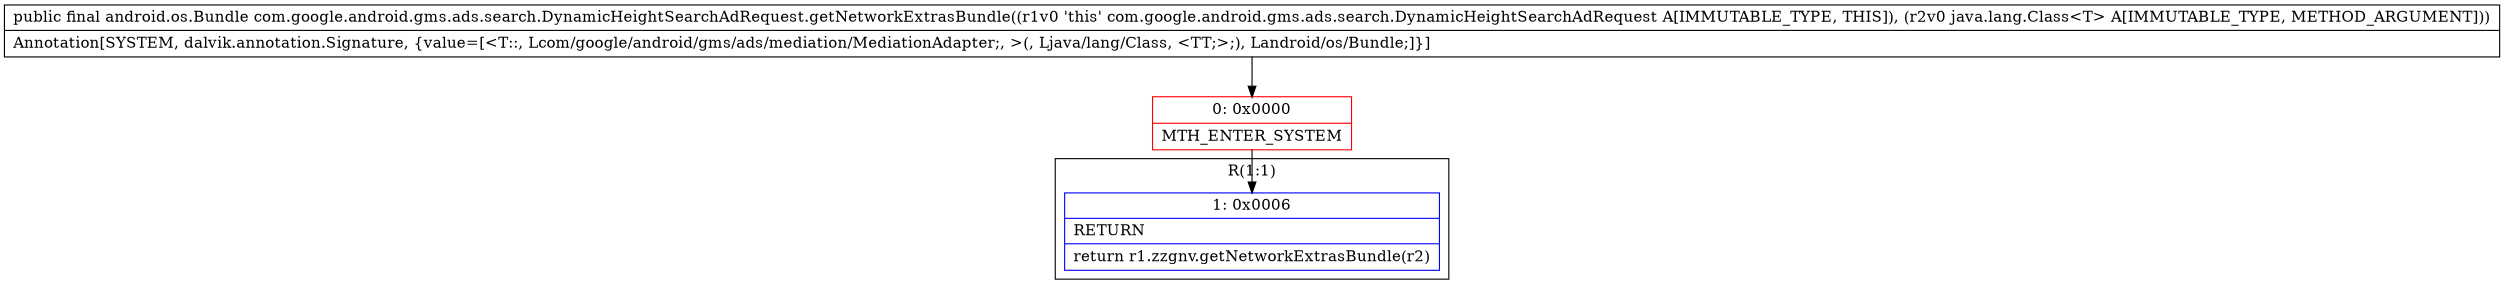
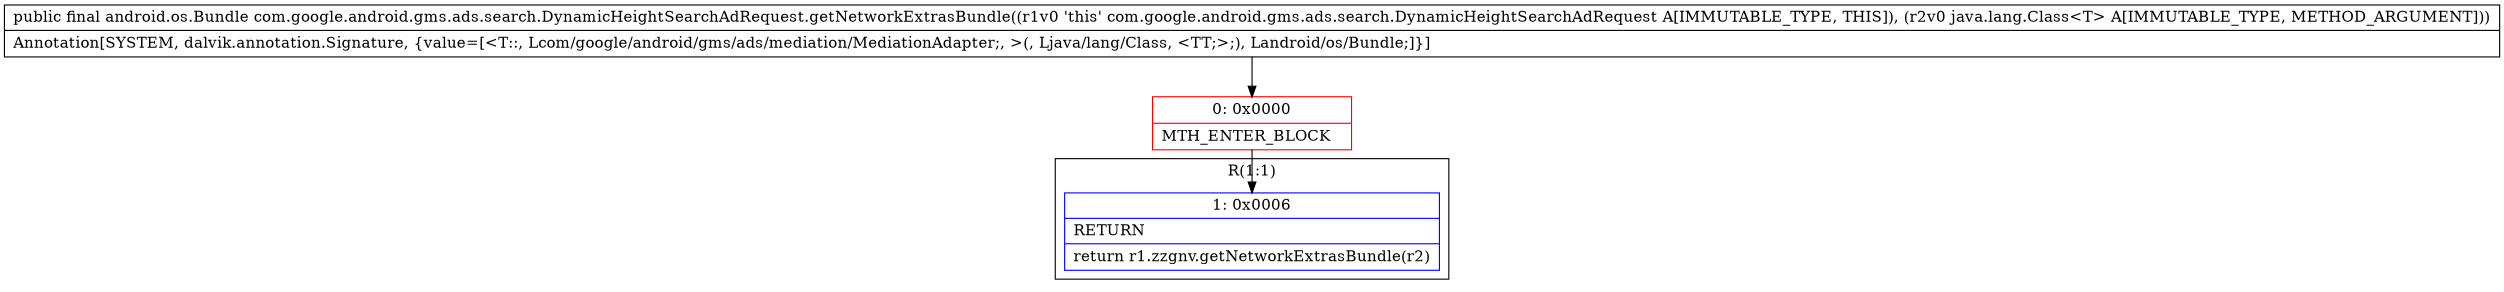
node "0: 0x0000": text "MTH_ENTER_SYSTEM" -> "MTH_ENTER_BLOCK"
